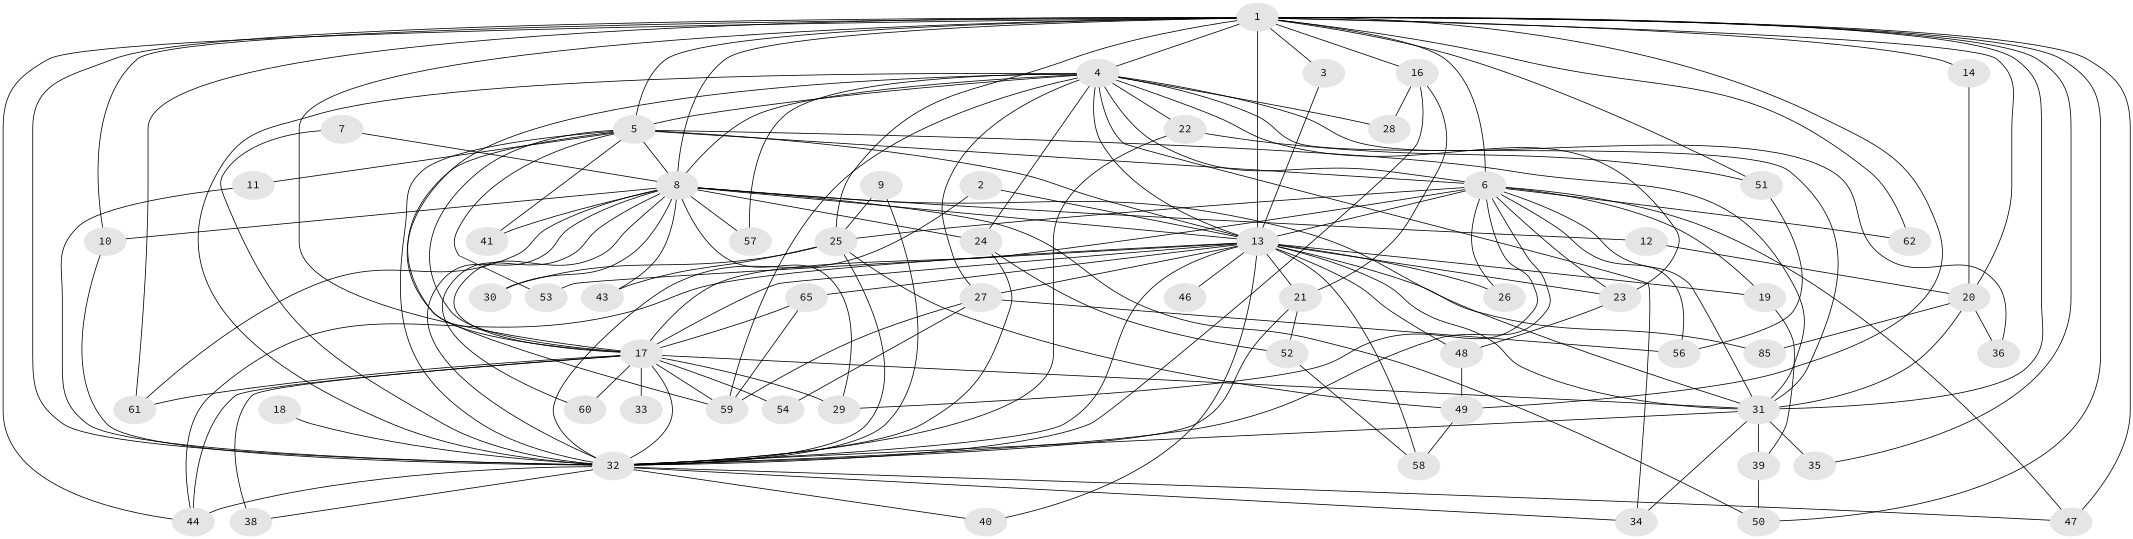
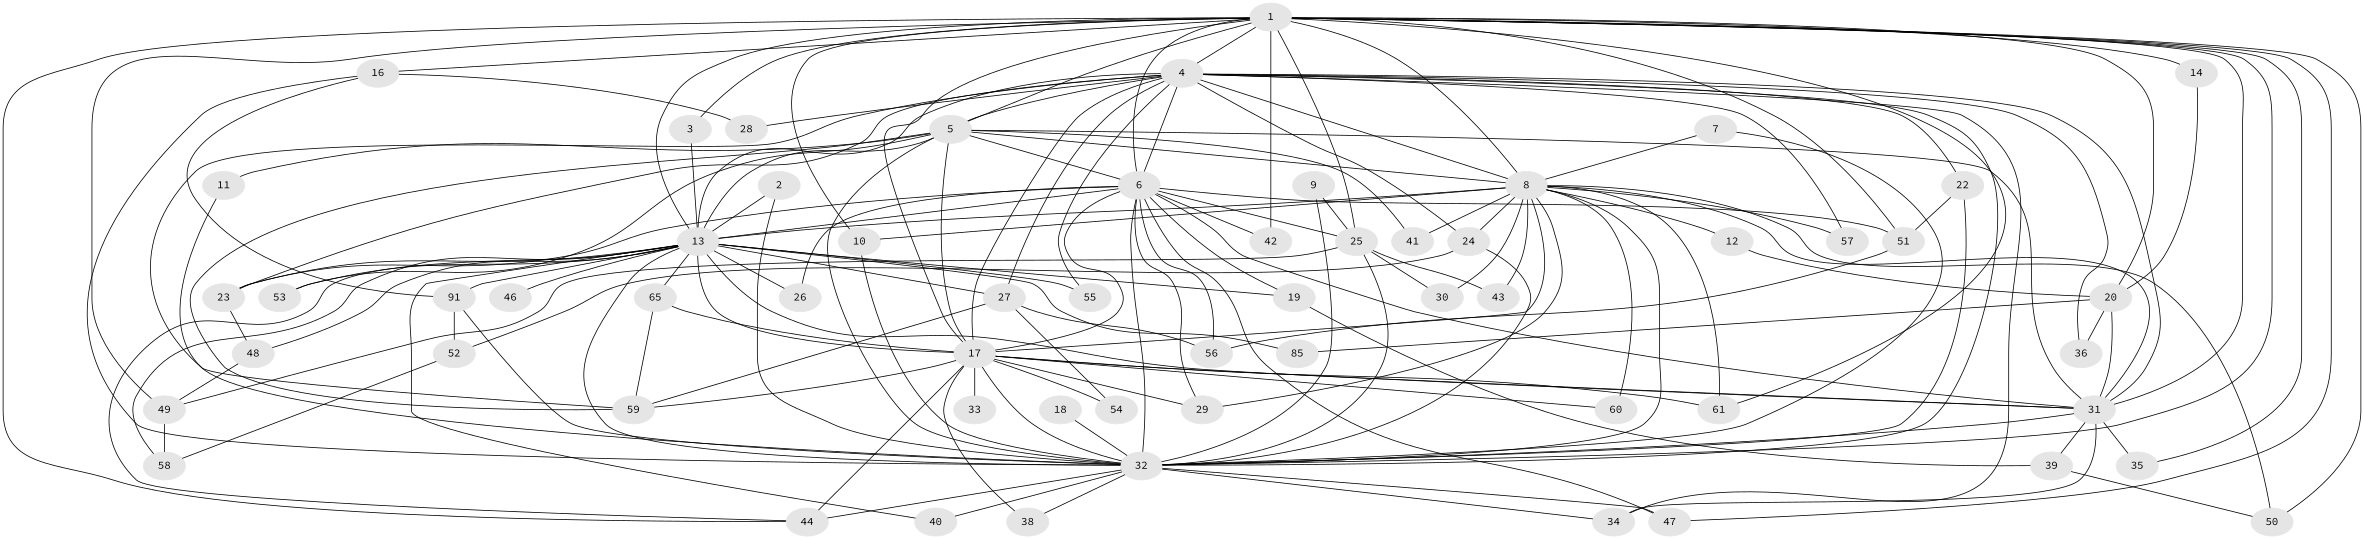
edge "6" -- "51": added
node "62": label "62" -> "42"
node "55": added
node "21": label "21" -> "91"
